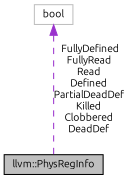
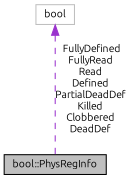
node "llvm::PhysRegInfo": label "llvm::PhysRegInfo" -> "bool::PhysRegInfo"
